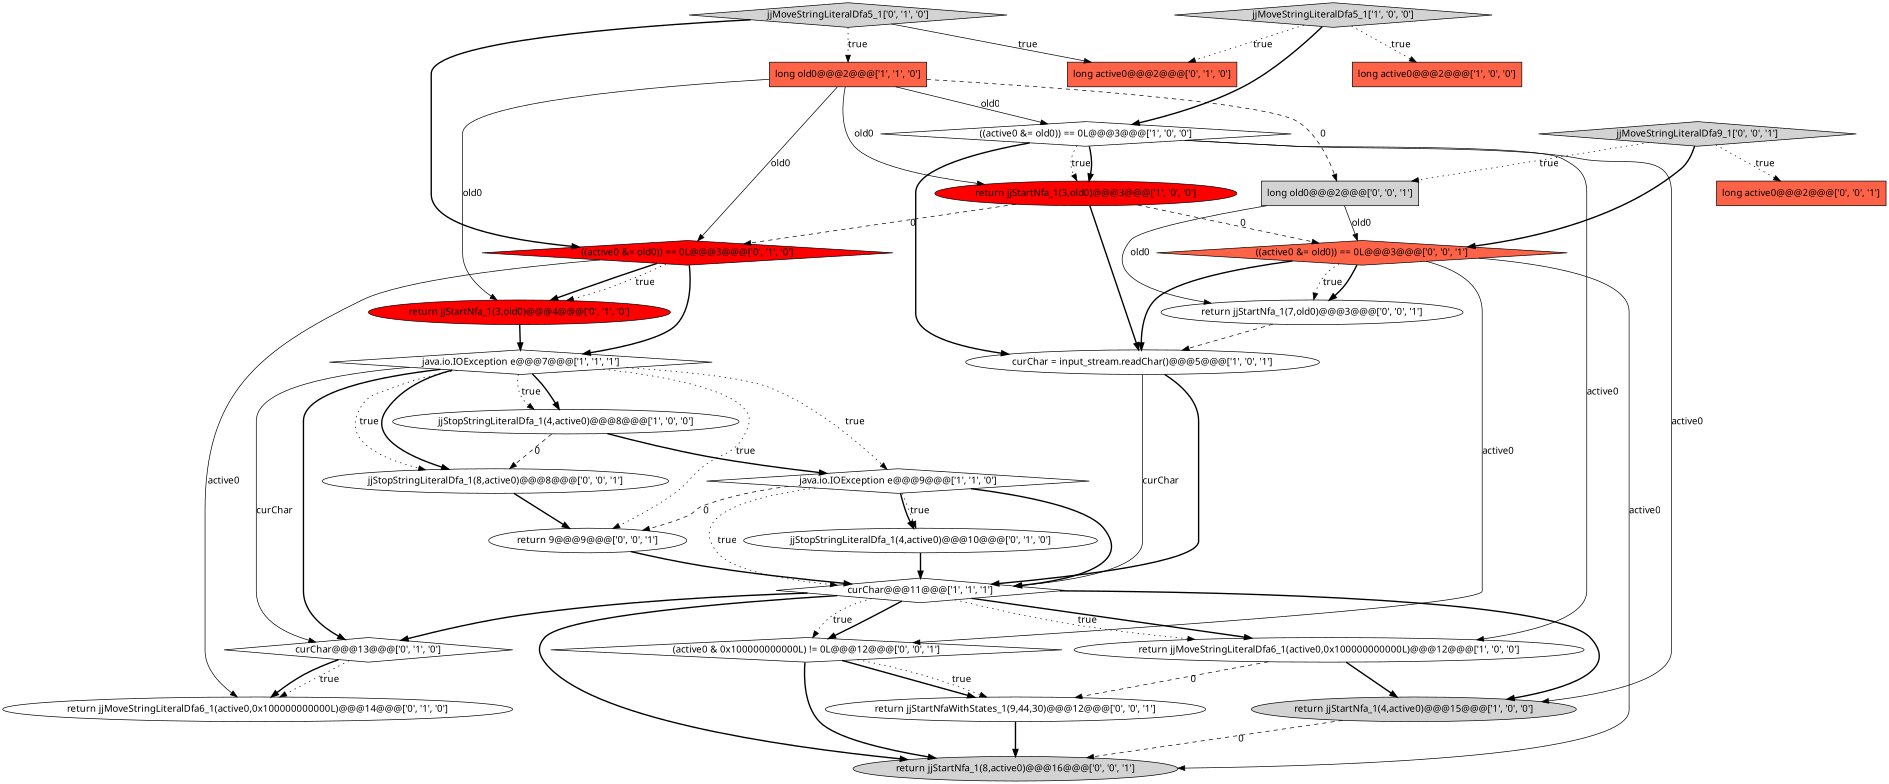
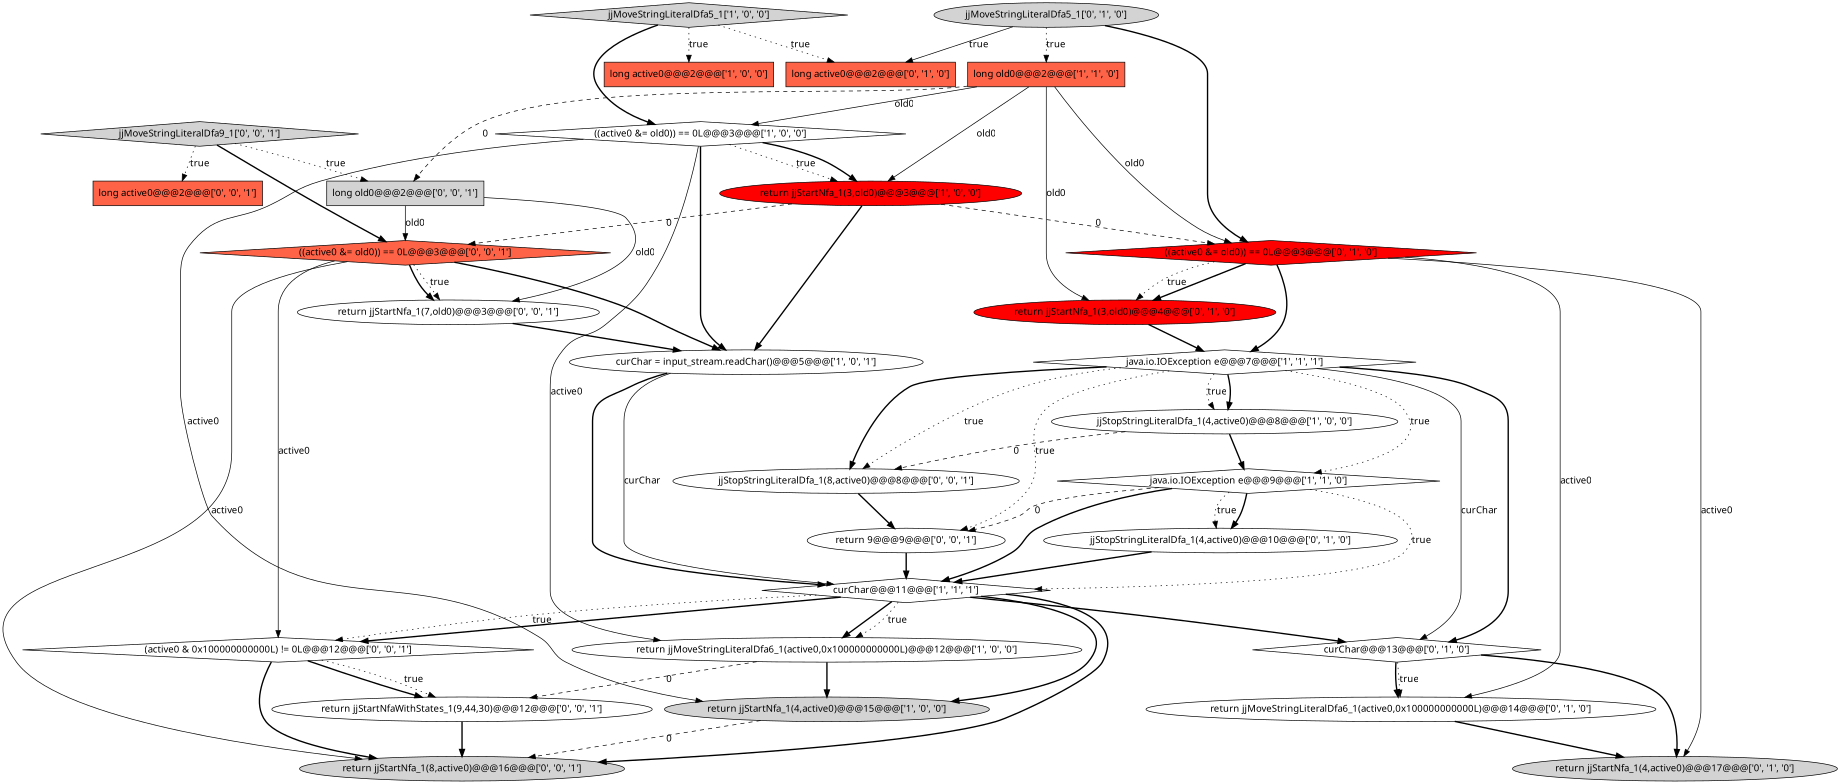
node "jjMoveStringLiteralDfa5_1['0', '1', '0']": shape diamond -> ellipse
edge "return jjStartNfa_1(7,old0)@@@3@@@['0', '0', '1']" -> "curChar = input_stream.readChar()@@@5@@@['1', '0', '1']": style dashed -> bold
node "return jjStartNfa_1(4,active0)@@@17@@@['0', '1', '0']": added
